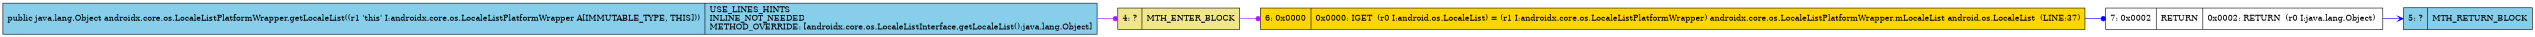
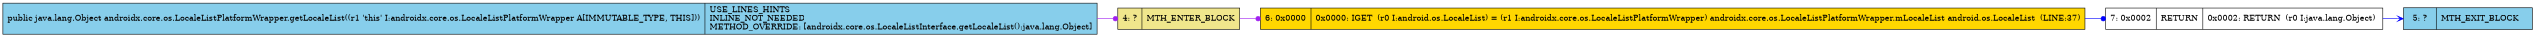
node "5: ?": text "MTH_RETURN_BLOCK" -> "MTH_EXIT_BLOCK"
